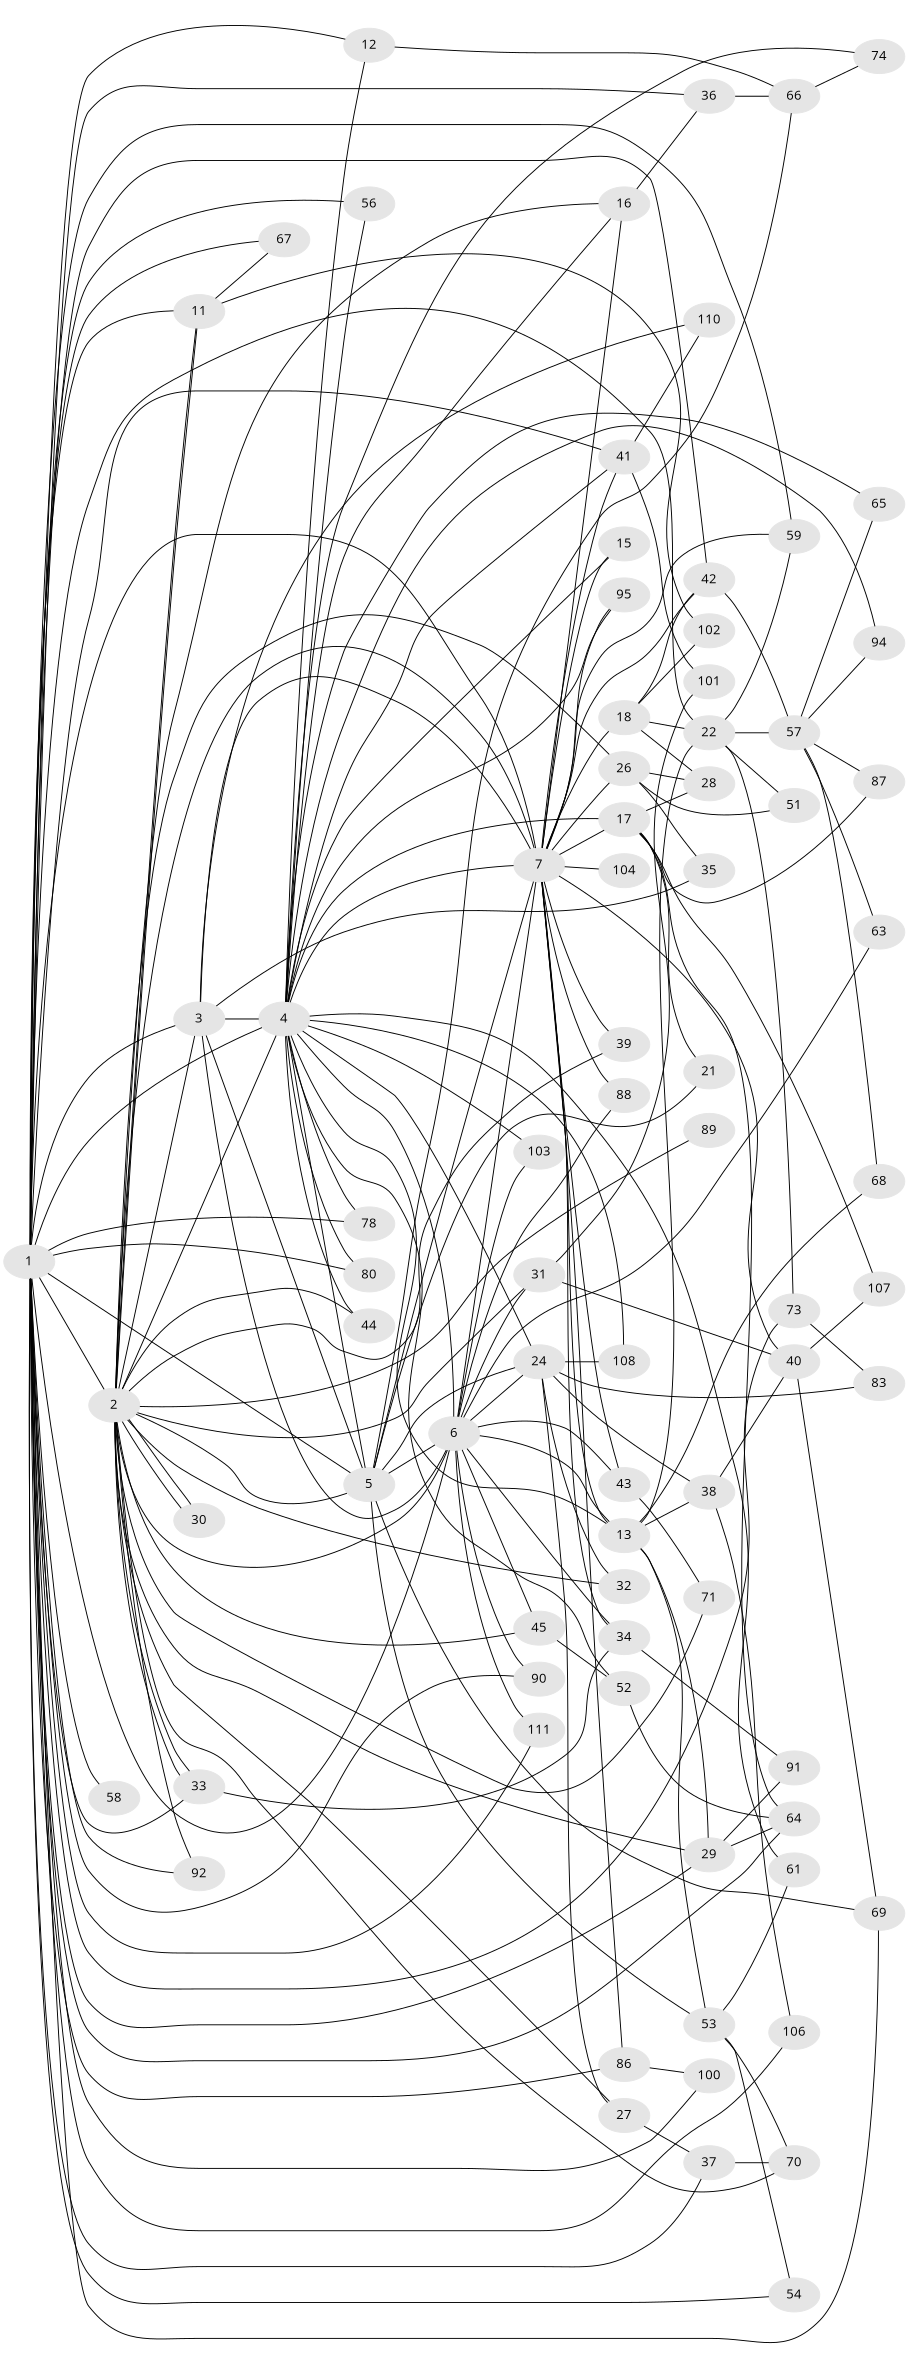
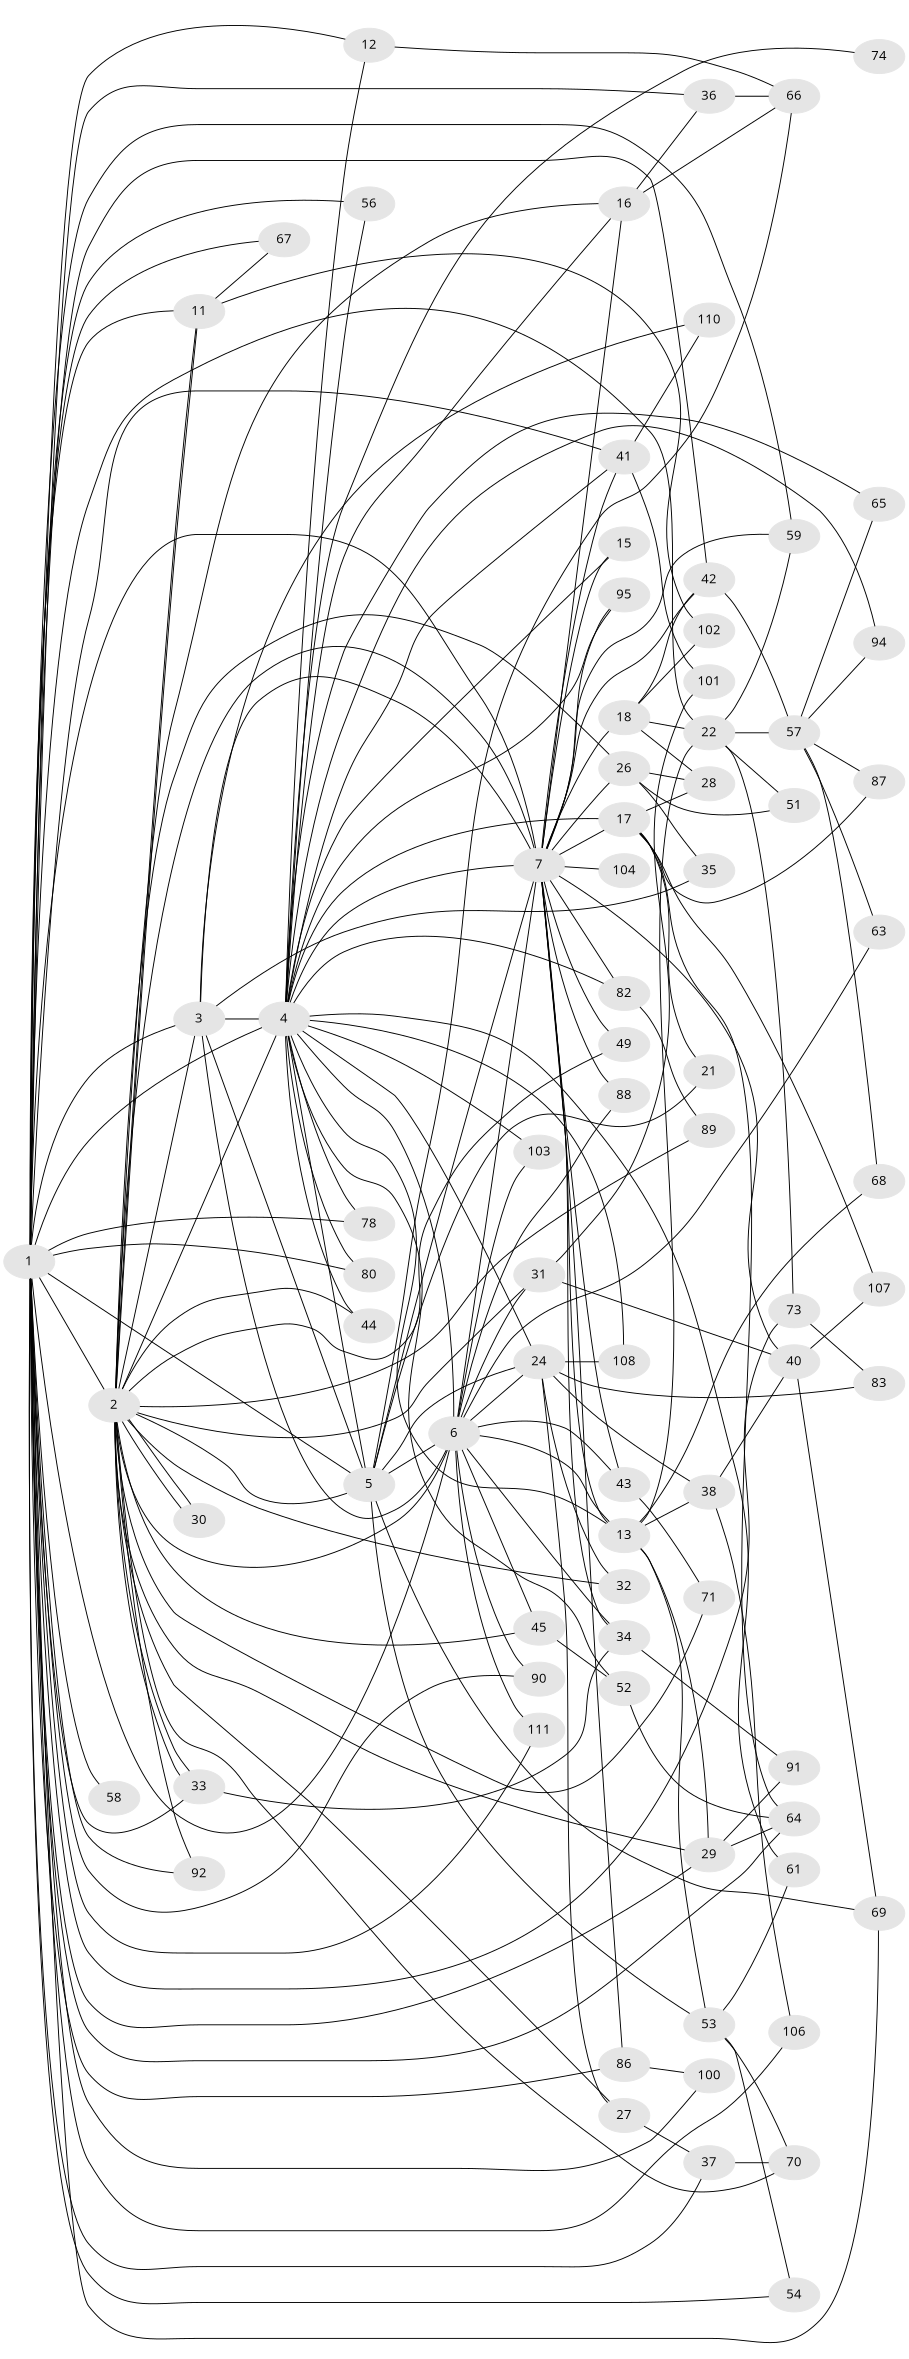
edge "74" -- "66": now "16" -- "66"
node "82": added
node "39": label "39" -> "49"
